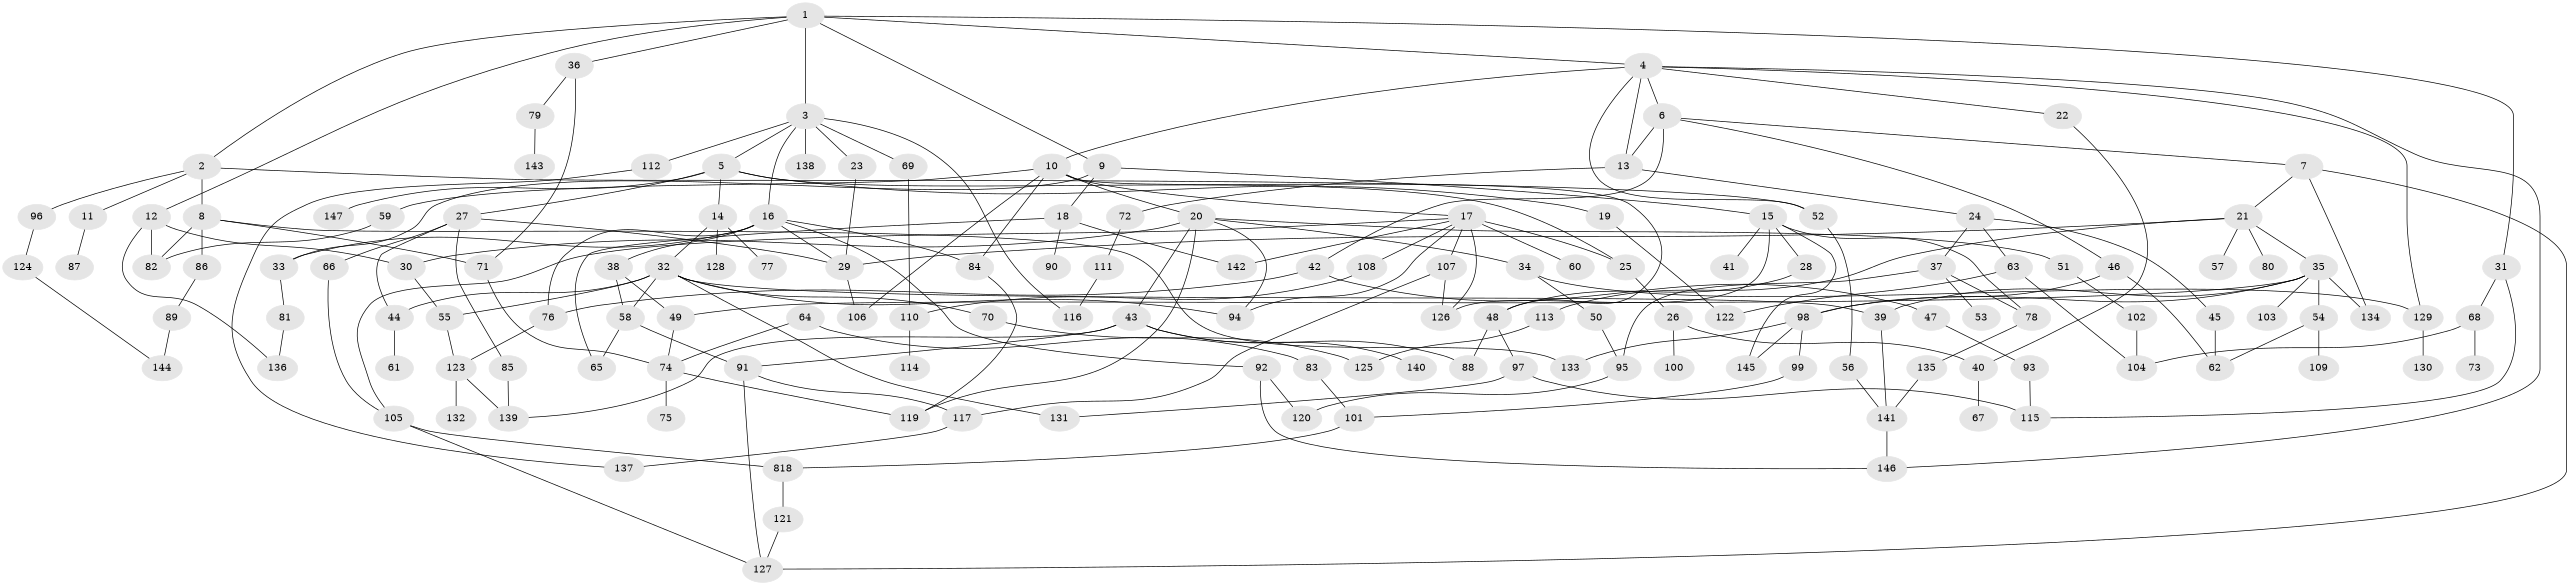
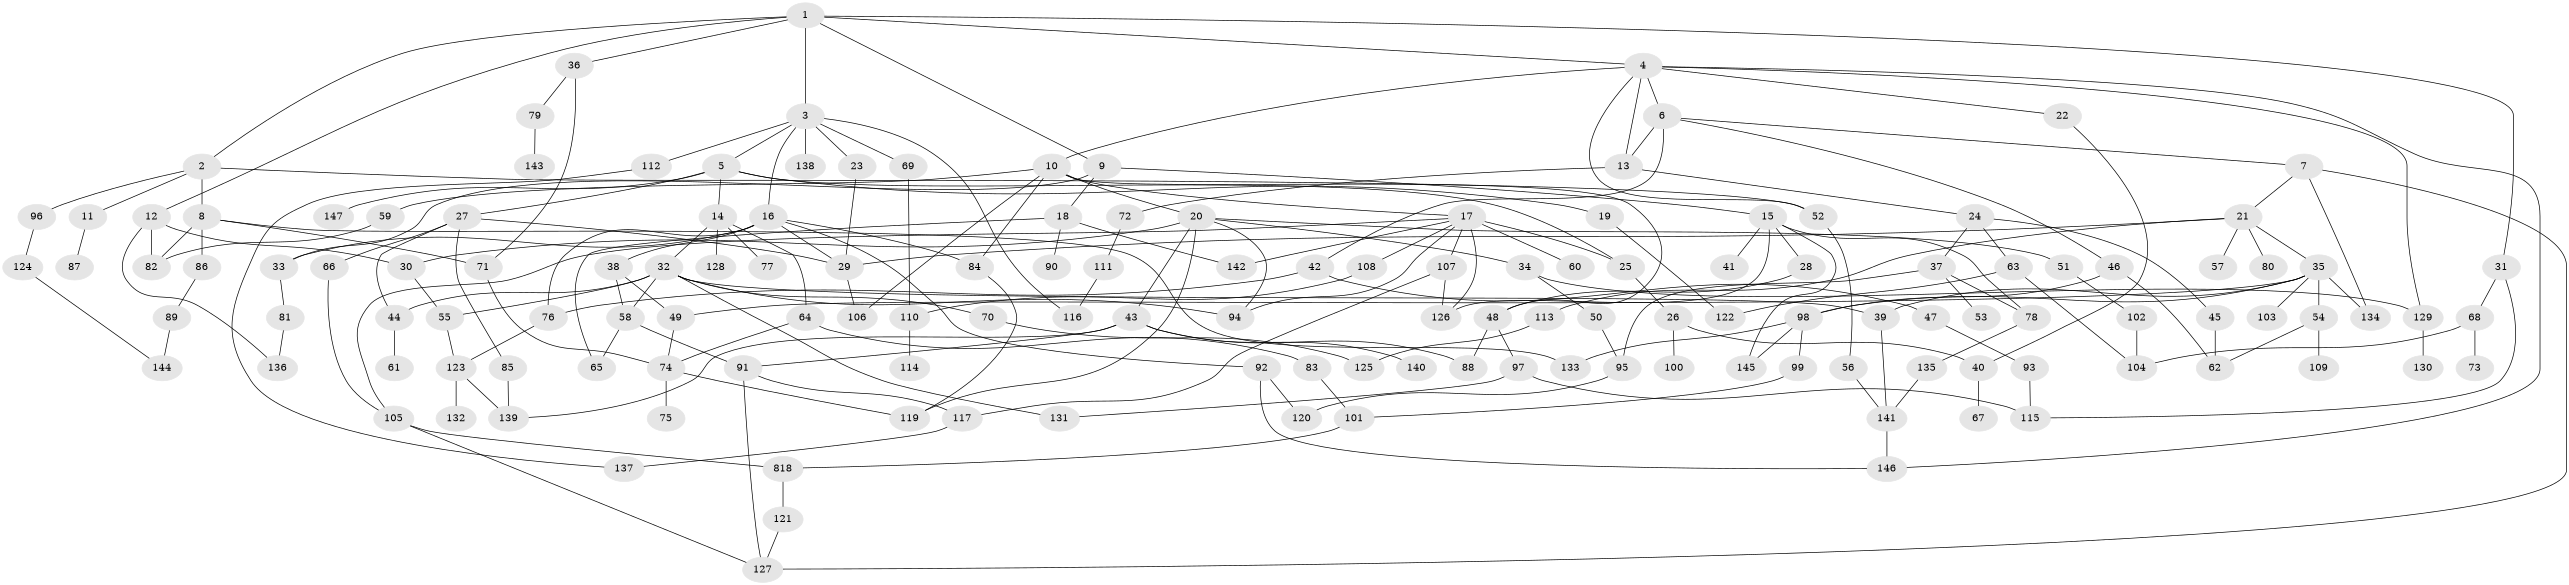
edge "14" -- "64": added
